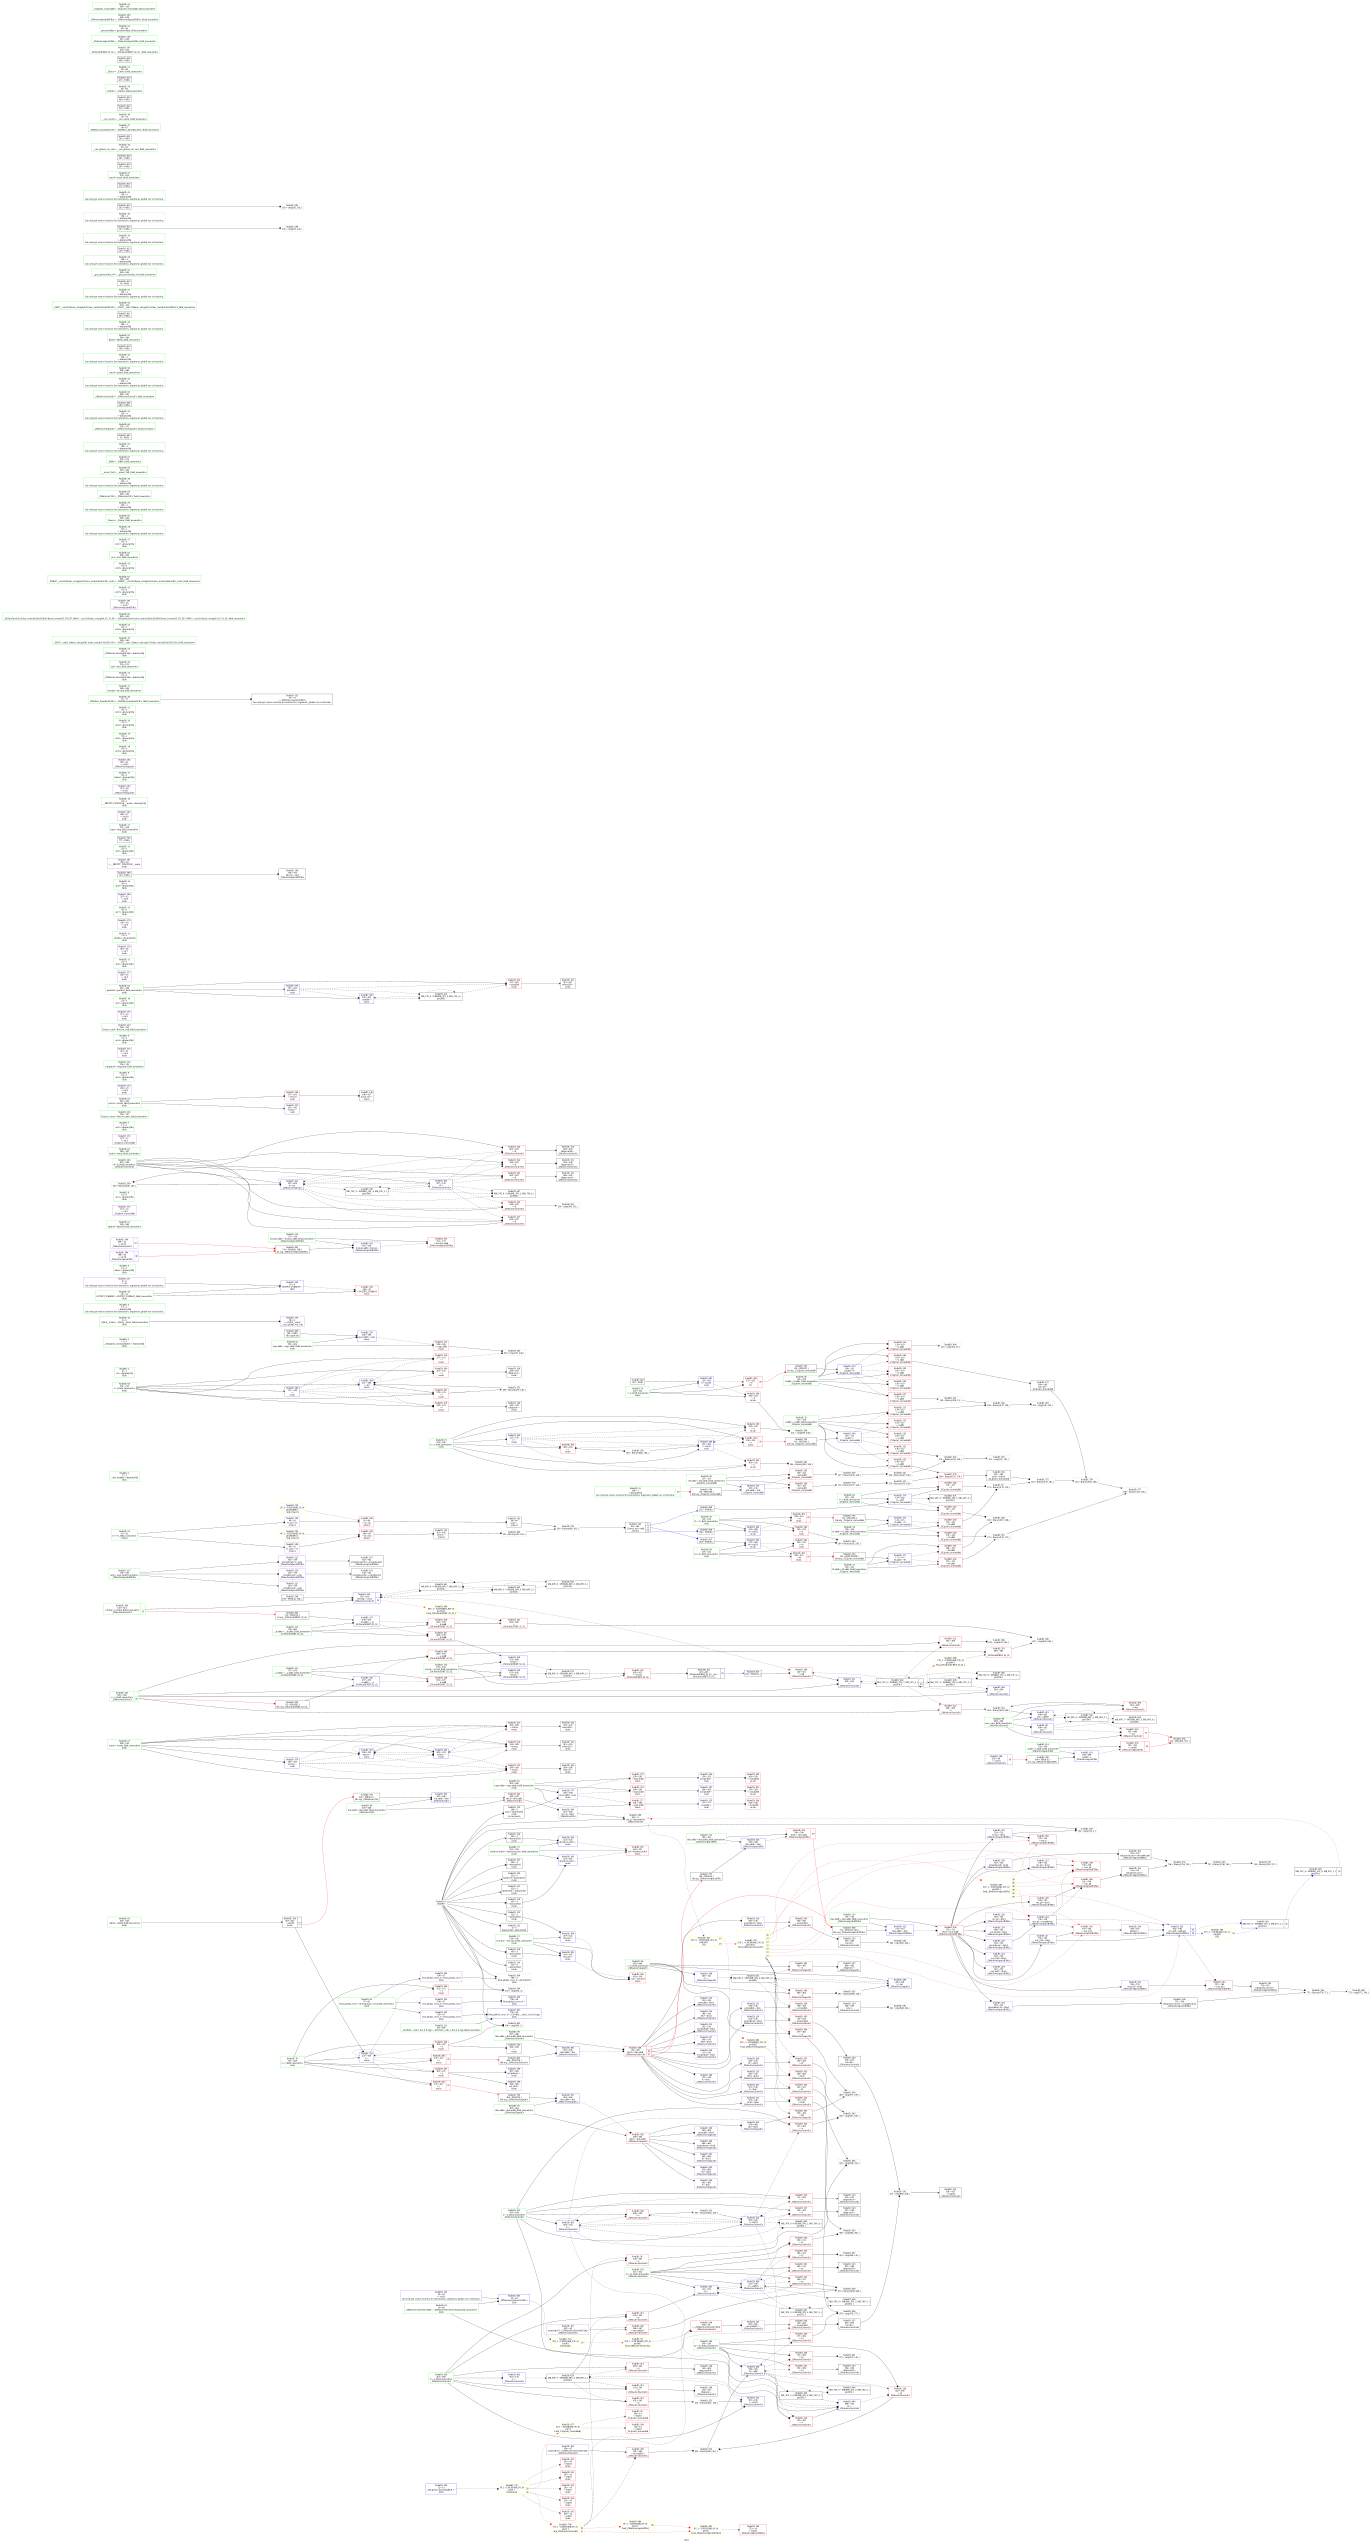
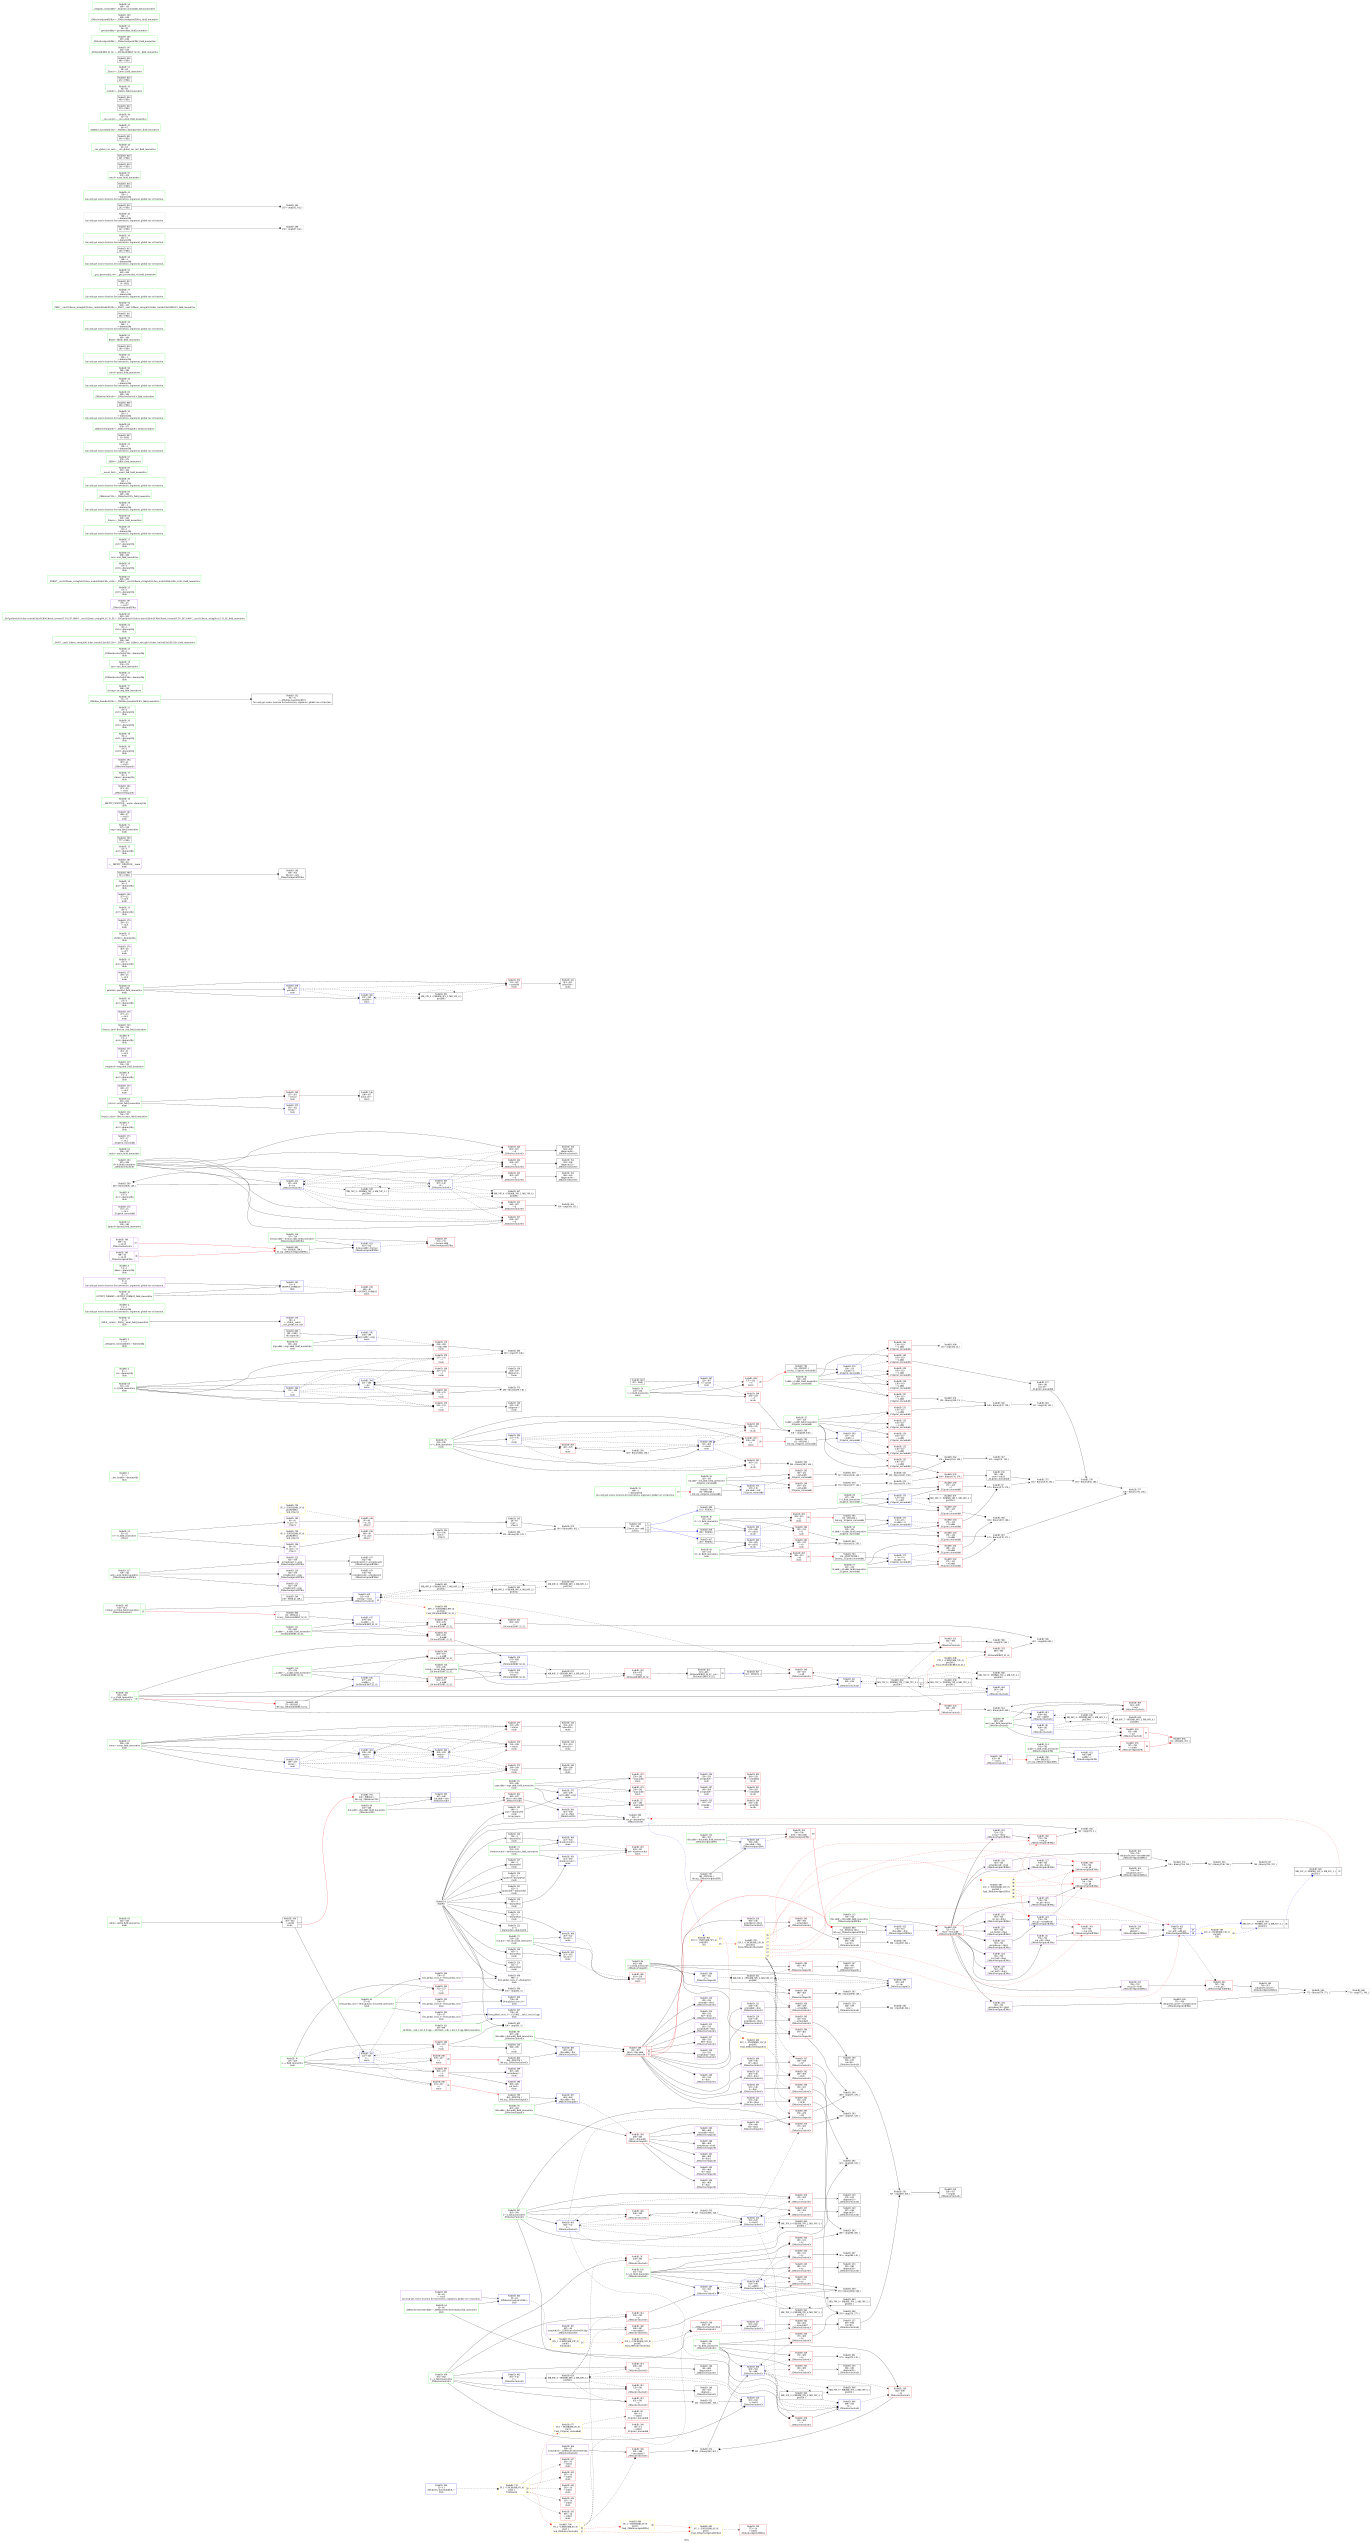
edge "NodeID: 56" -> "NodeID: 256": removed
node "NodeID: 289": text "for" -> "main"
edge "NodeID: 223" -> "NodeID: 592": now "NodeID: 358" -> "NodeID: 592"
